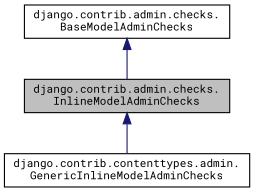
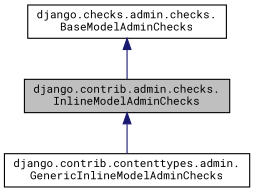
node "django.contrib.admin.checks. BaseModelAdminChecks": label "django.contrib.admin.checks. BaseModelAdminChecks" -> "django.checks.admin.checks. BaseModelAdminChecks"
